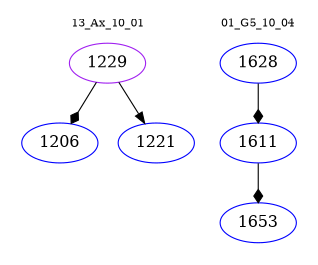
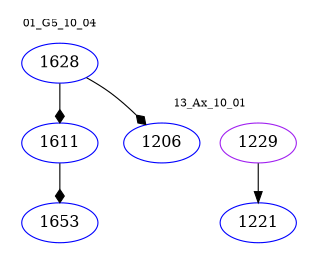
edge "1229" -> "1206": now "1628" -> "1206"
